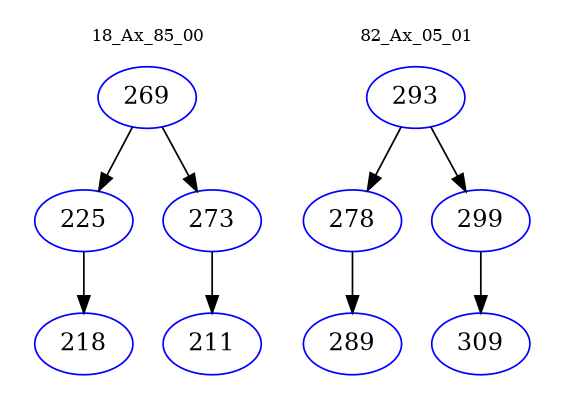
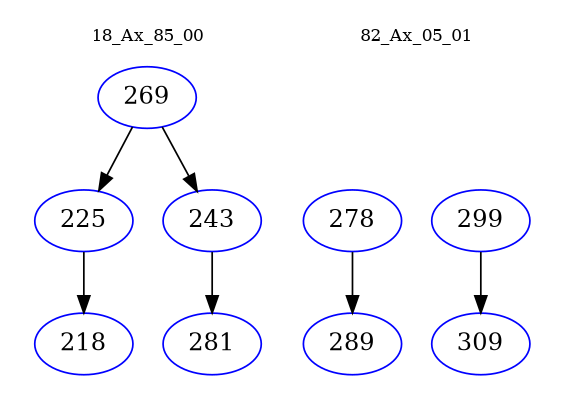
node "293": removed
node "273": label "273" -> "243"
node "211": label "211" -> "281"
